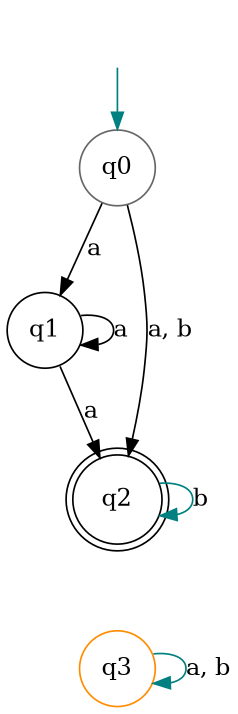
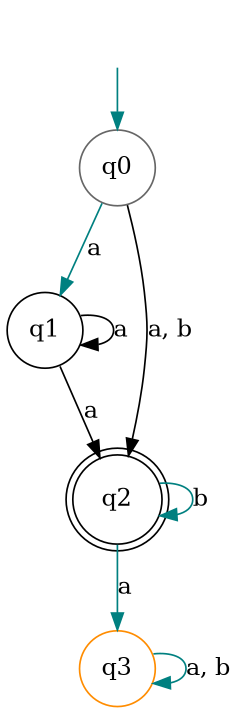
edge "q0" -> "q1": color black -> teal
edge "q2" -> "q3": added, label "a"
